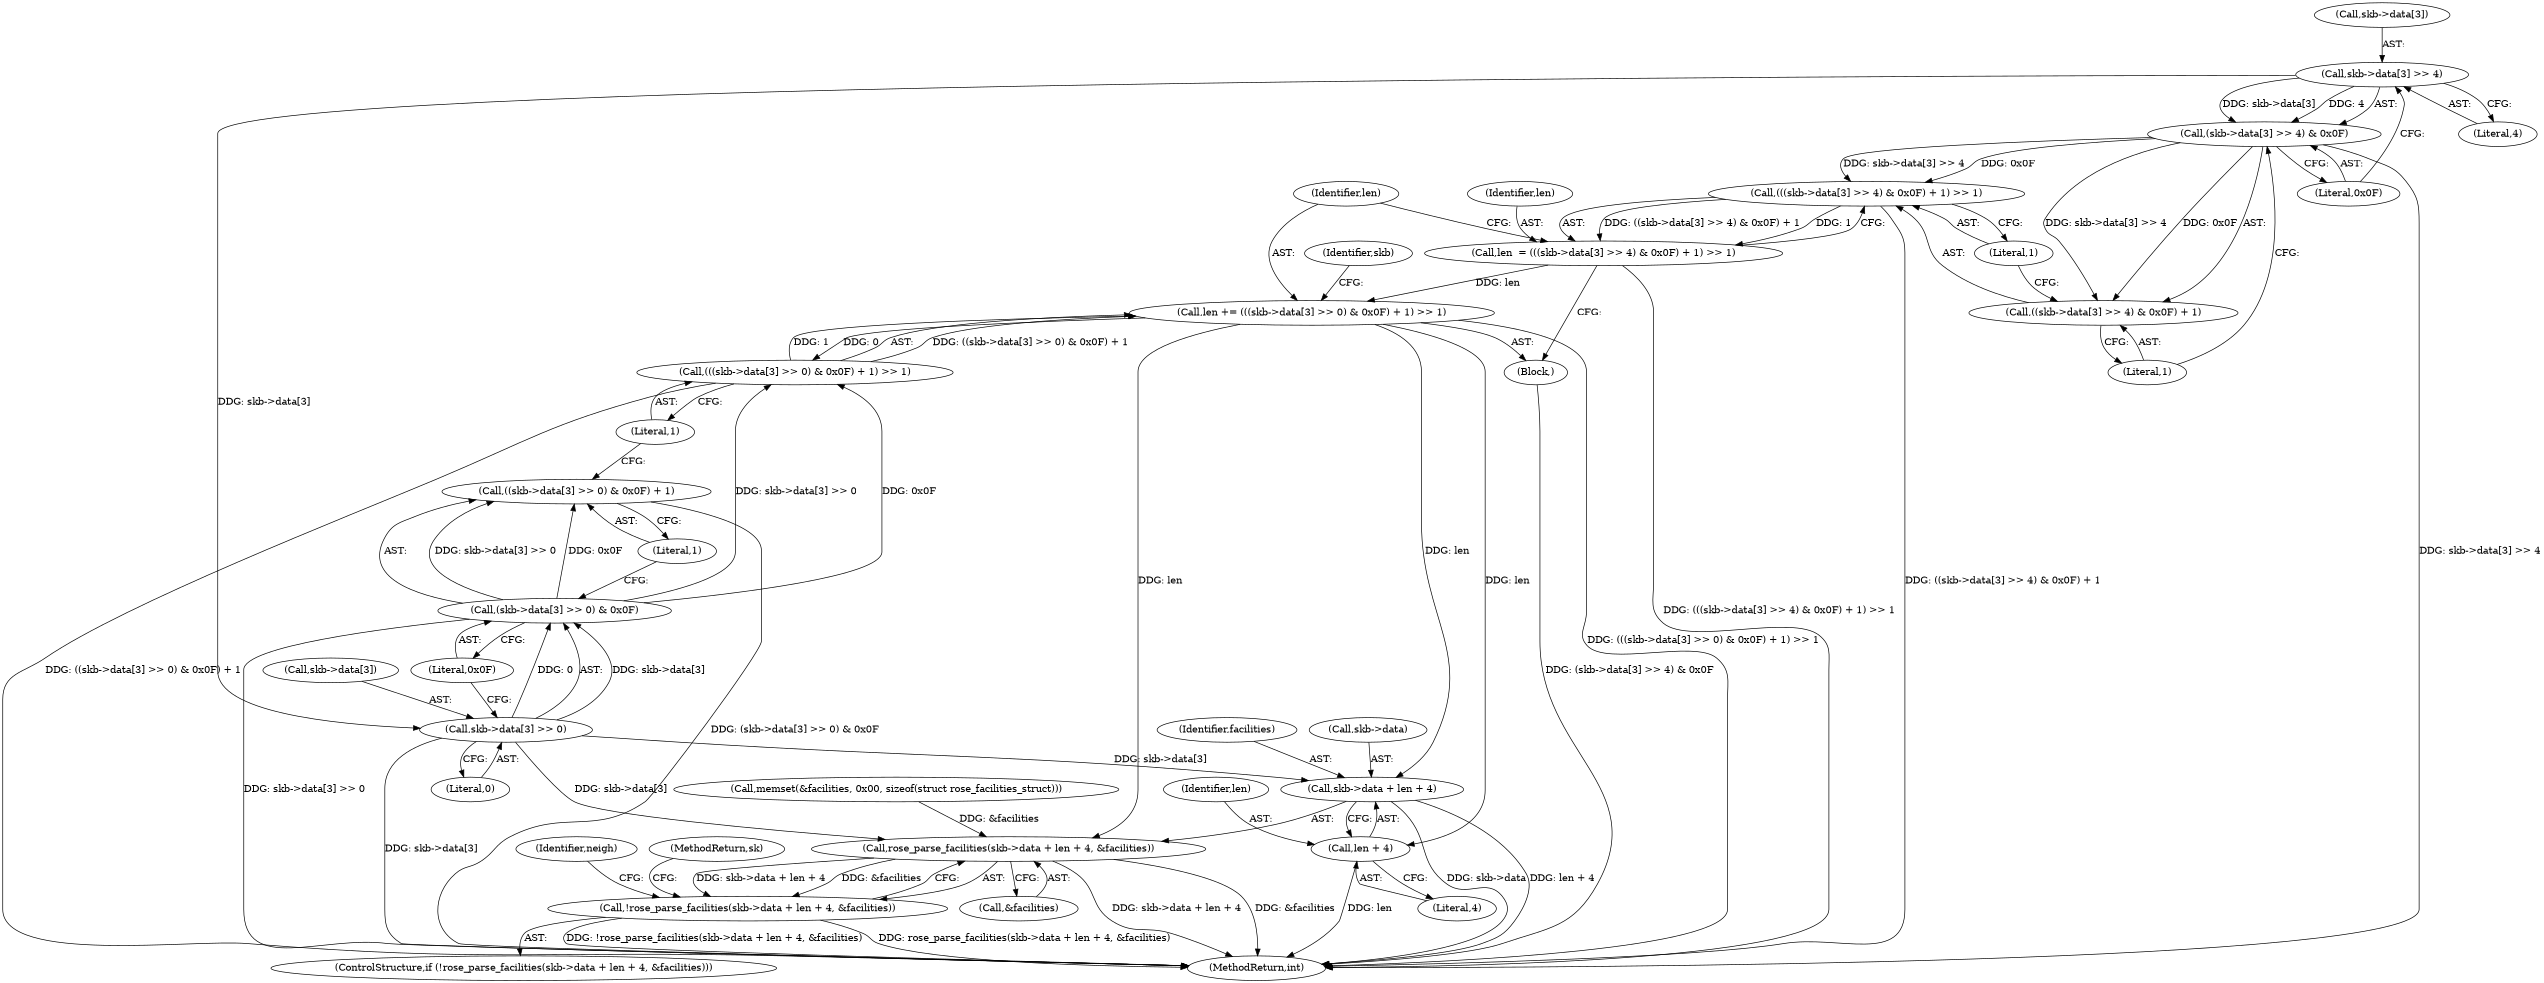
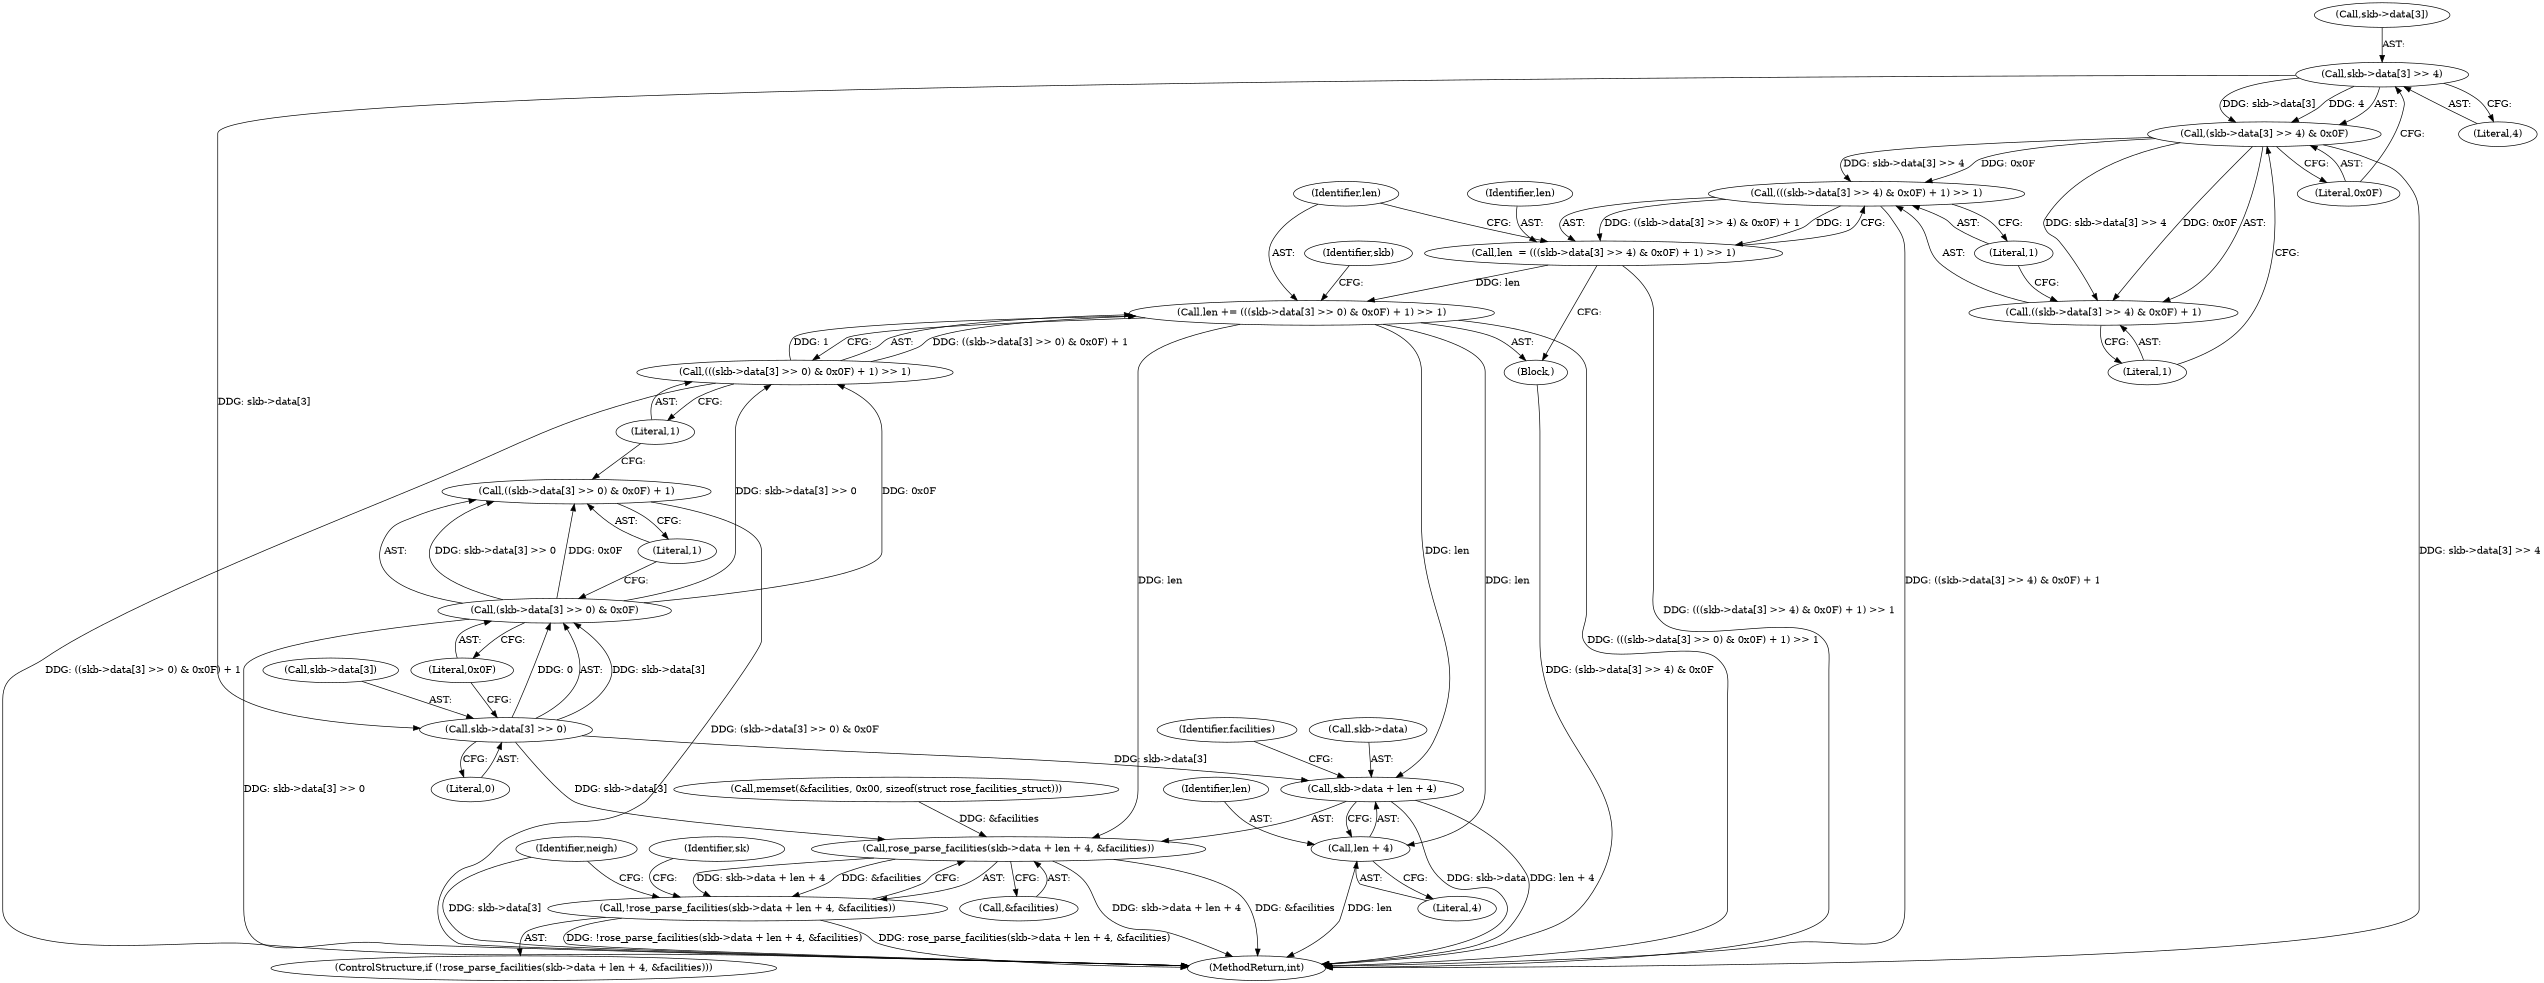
edge "(Call,len += (((skb->data[3] >> 0) & 0x0F) + 1) >> 1)" -> "(Call,(((skb->data[3] >> 0) & 0x0F) + 1) >> 1)": label "DDG: 0" -> "CFG: "
edge "(Identifier,facilities)" -> "(Call,skb->data + len + 4)": label "AST: " -> "CFG: "
node "(MethodReturn,sk)": label "(MethodReturn,sk)" -> "(Identifier,sk)"
edge "(Call,skb->data[3] >> 0)" -> "(MethodReturn,int)": now "(Identifier,neigh)" -> "(MethodReturn,int)"
